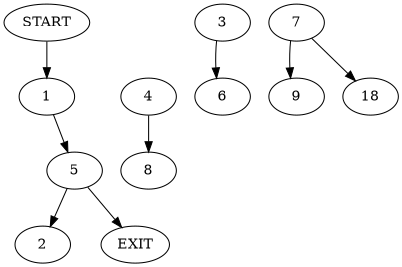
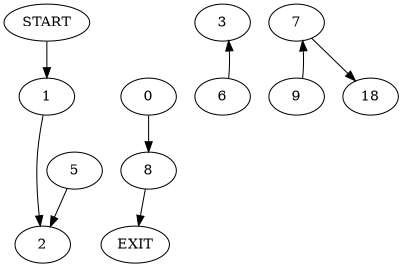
edge "3" -> "6": reversed
edge "7" -> "9": reversed
node "4": label "4" -> "0"
edge "1" -> "5": now "1" -> "2"
edge "5" -> "EXIT": now "8" -> "EXIT"
